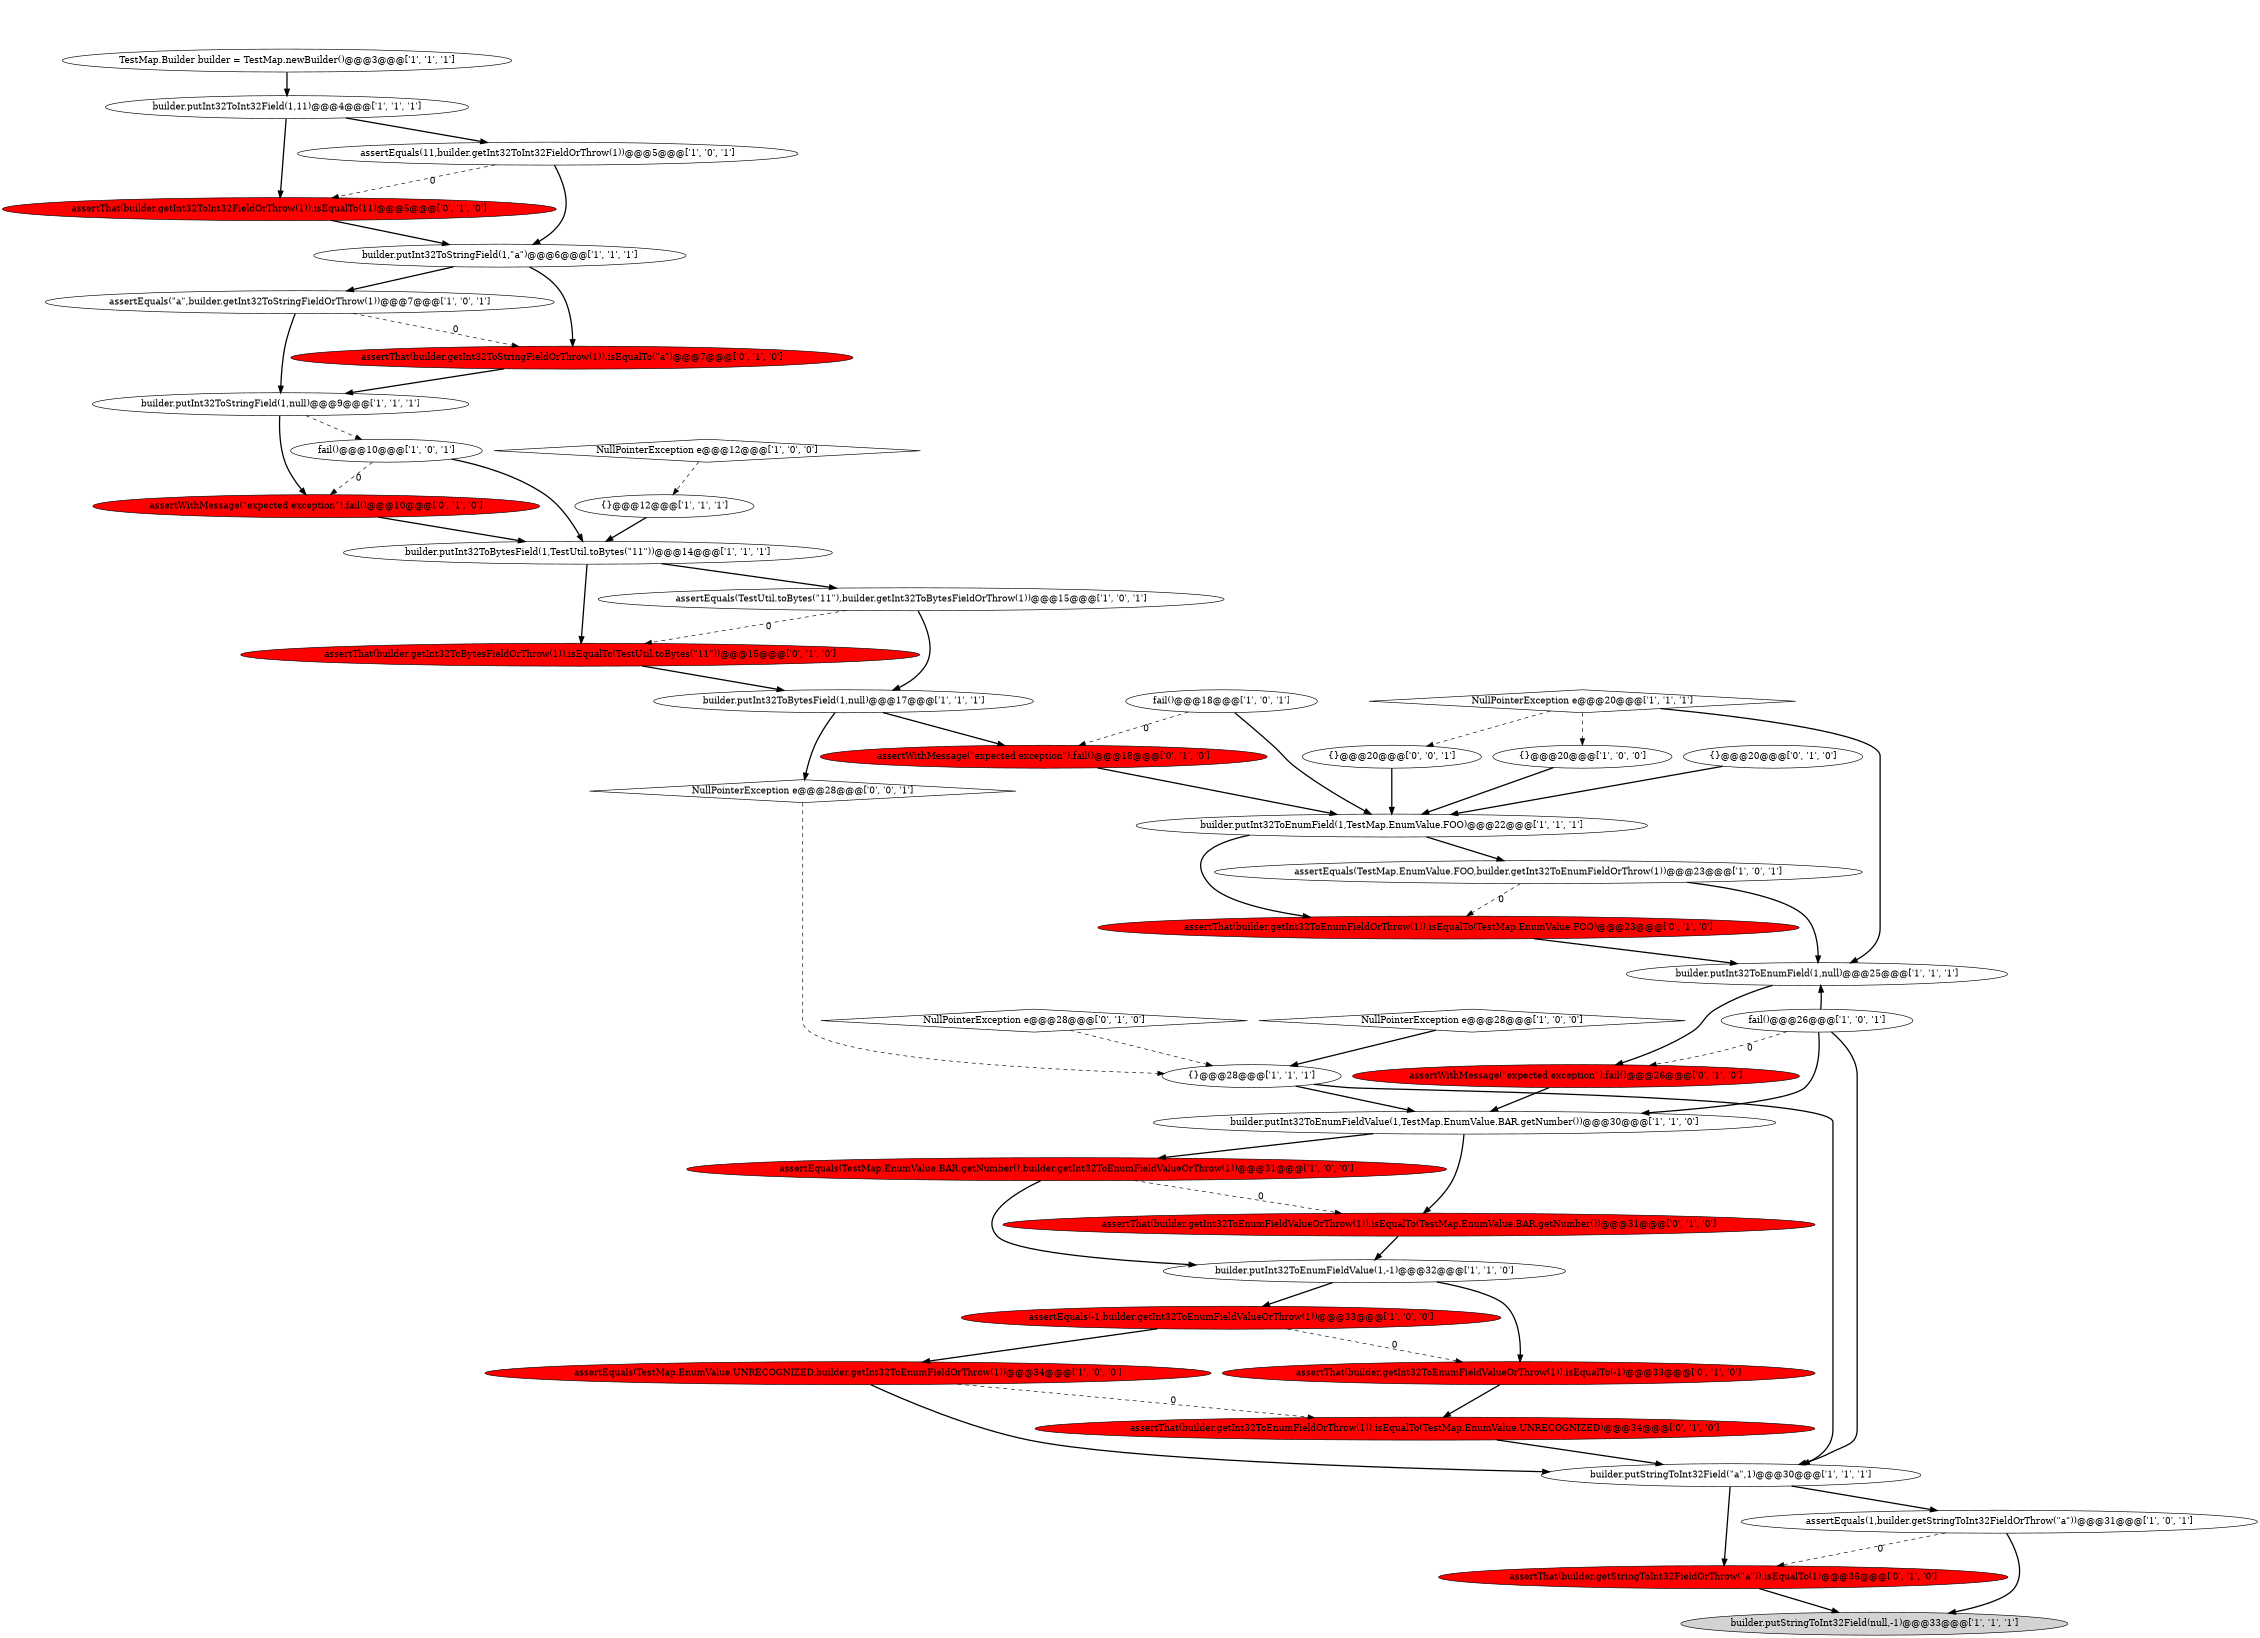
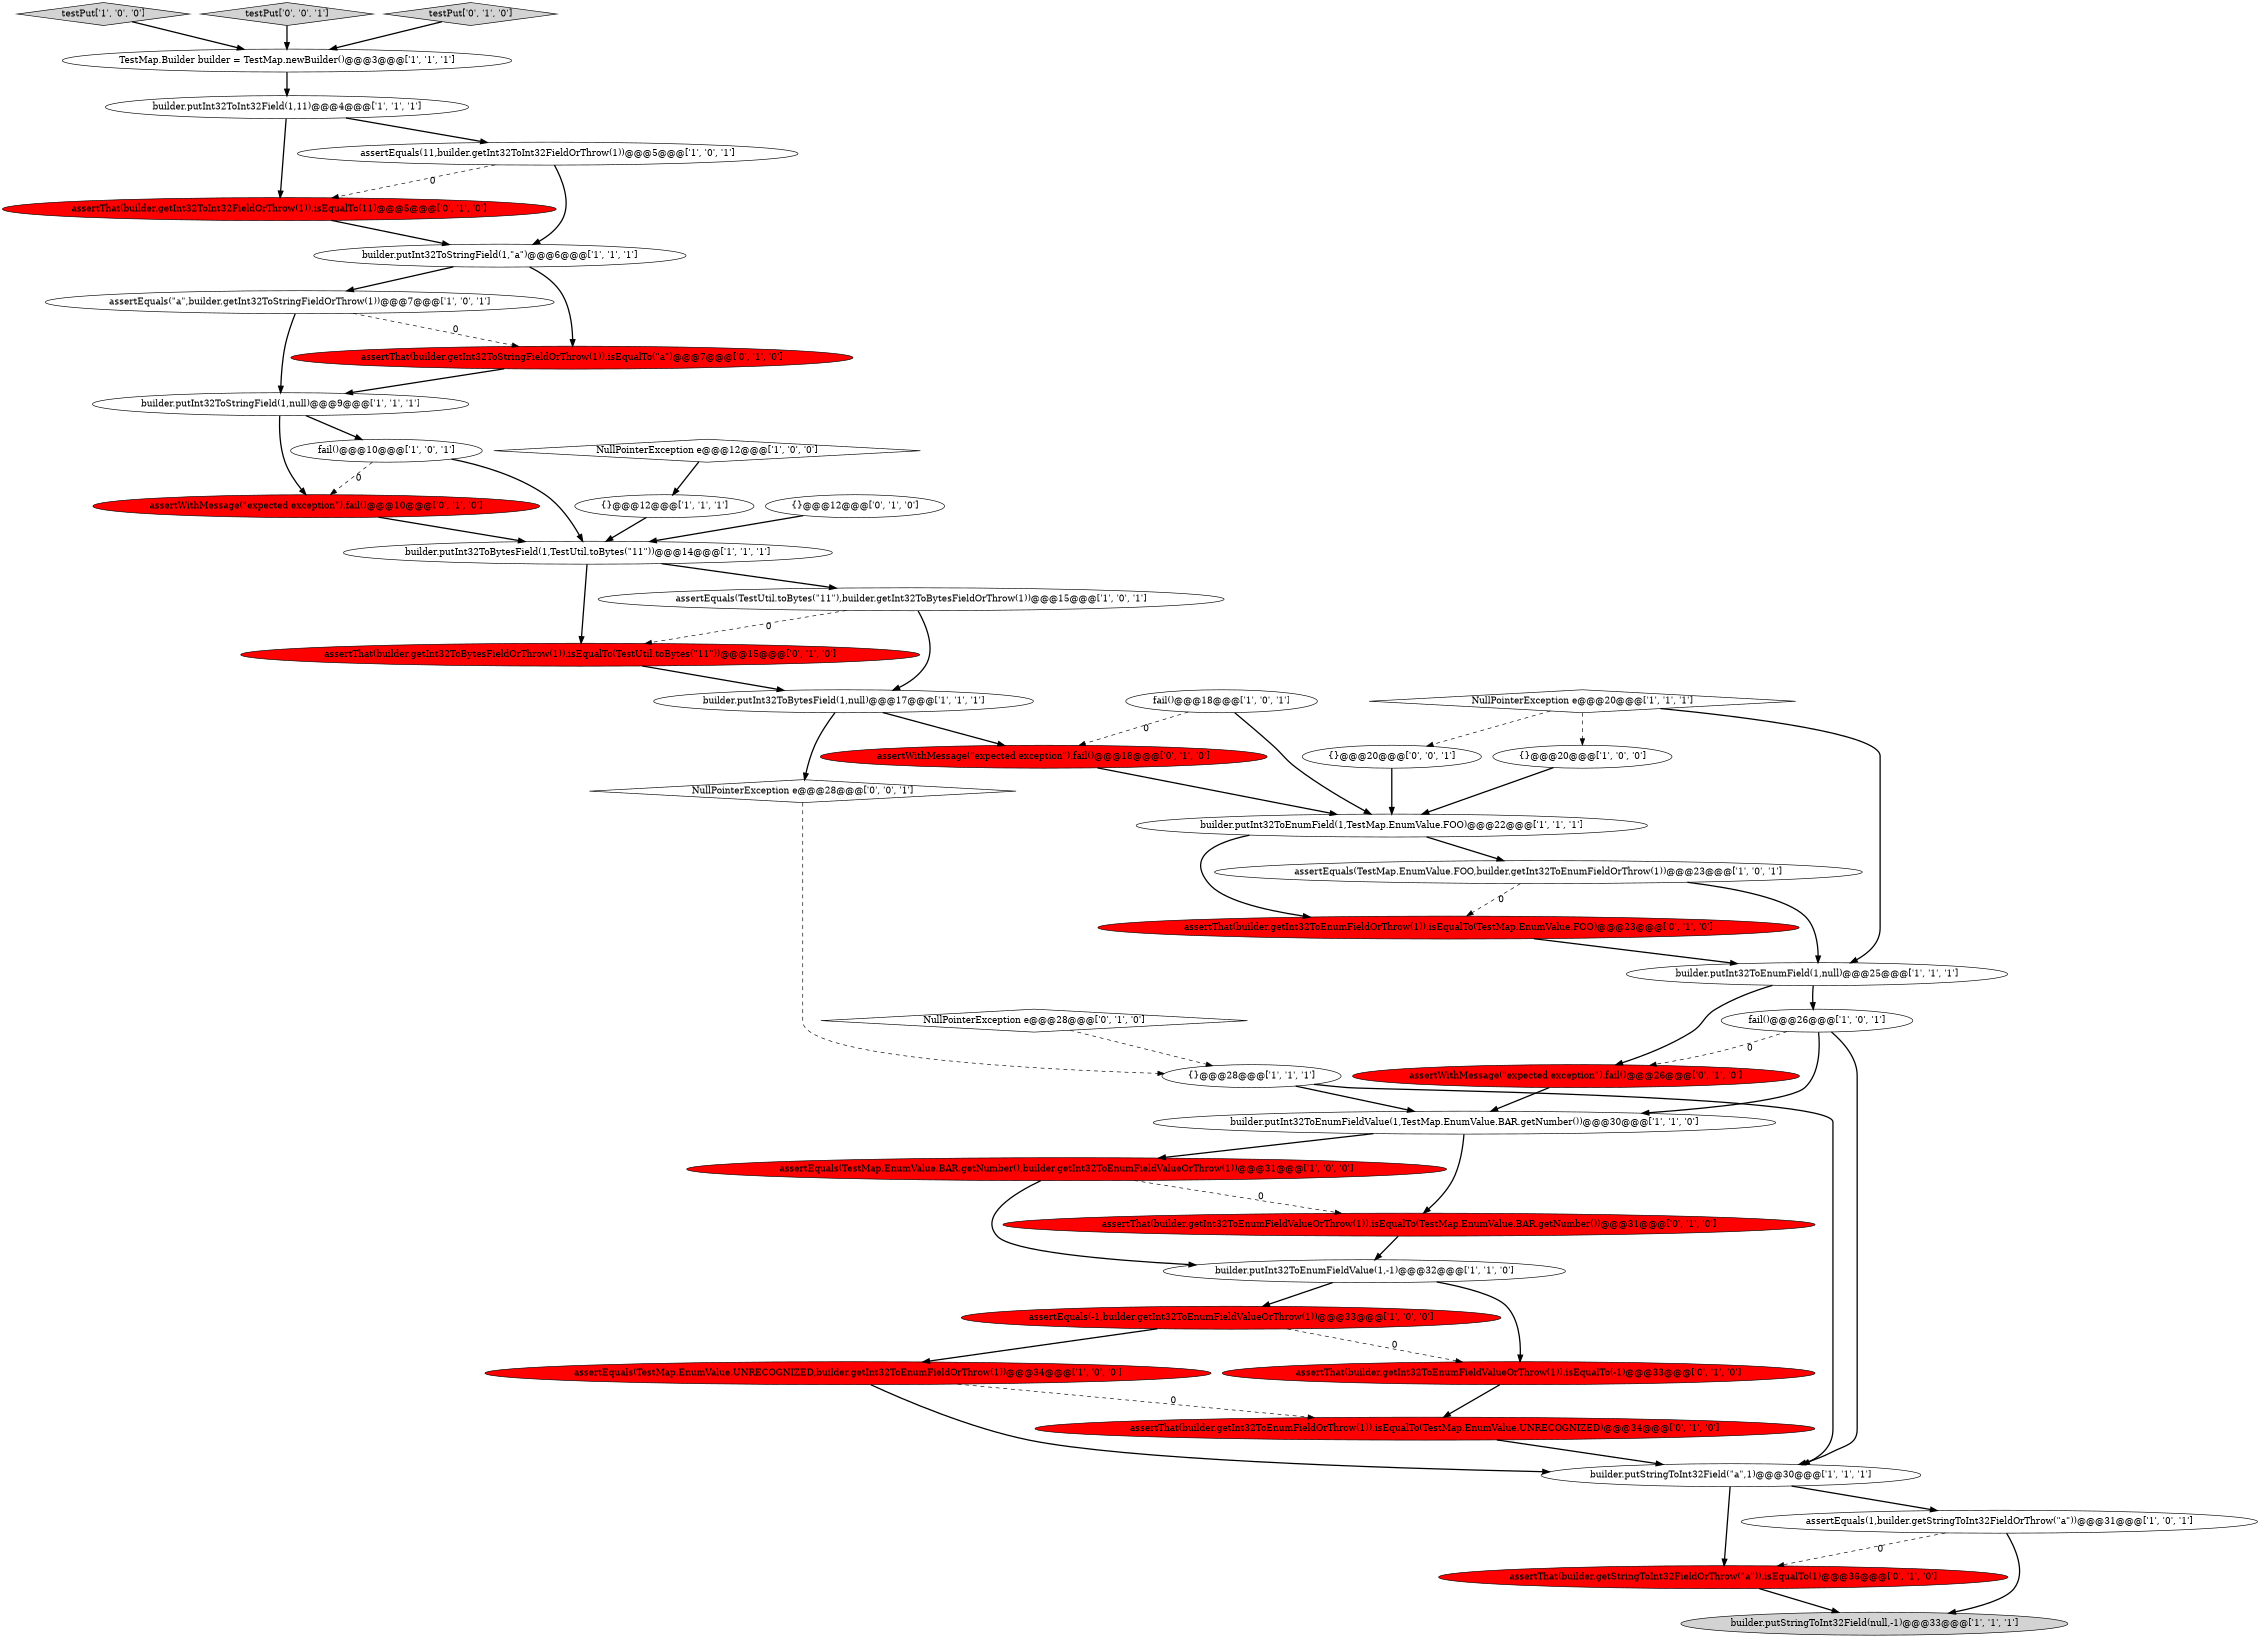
node "testPut['1', '0', '0']": added
node "testPut['0', '0', '1']": added
node "testPut['0', '1', '0']": added
edge "builder.putInt32ToStringField(1,null)@@@9@@@['1', '1', '1']" -> "fail()@@@10@@@['1', '0', '1']": style dashed -> bold
edge "NullPointerException e@@@12@@@['1', '0', '0']" -> "{}@@@12@@@['1', '1', '1']": style dashed -> bold
node "{}@@@12@@@['0', '1', '0']": added
node "{}@@@20@@@['0', '1', '0']": removed
edge "fail()@@@26@@@['1', '0', '1']" -> "builder.putInt32ToEnumField(1,null)@@@25@@@['1', '1', '1']": reversed
node "NullPointerException e@@@28@@@['1', '0', '0']": removed
